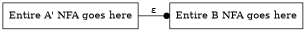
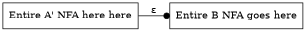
node "Entire A' NFA goes here": label "Entire A' NFA goes here" -> "Entire A' NFA here here"
